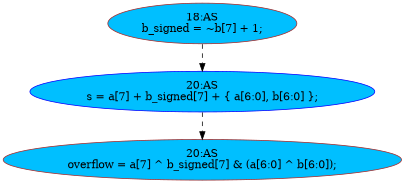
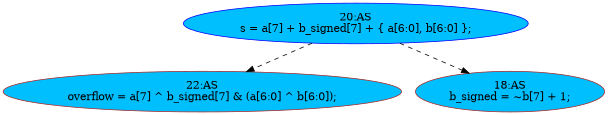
edge "18:AS b_signed = ~b[7] + 1;" -> "20:AS s = a[7] + b_signed[7] + { a[6:0], b[6:0] };": reversed
node "20:AS overflow = a[7] ^ b_signed[7] & (a[6:0] ^ b[6:0]);": label "20:AS overflow = a[7] ^ b_signed[7] & (a[6:0] ^ b[6:0]);" -> "22:AS overflow = a[7] ^ b_signed[7] & (a[6:0] ^ b[6:0]);"
